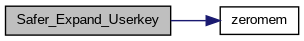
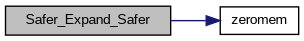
node "Safer_Expand_Userkey": label "Safer_Expand_Userkey" -> "Safer_Expand_Safer"
